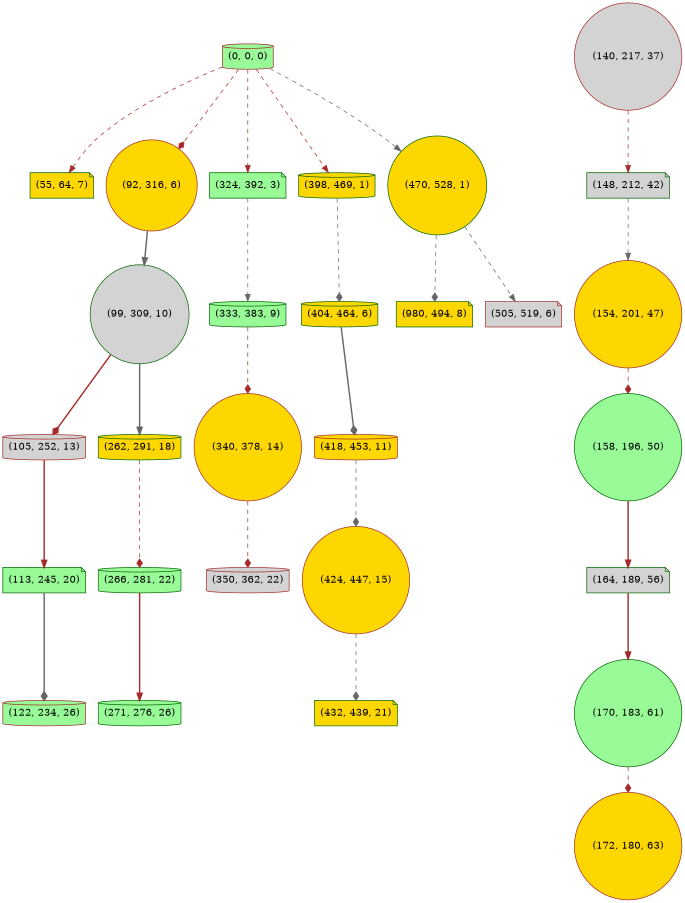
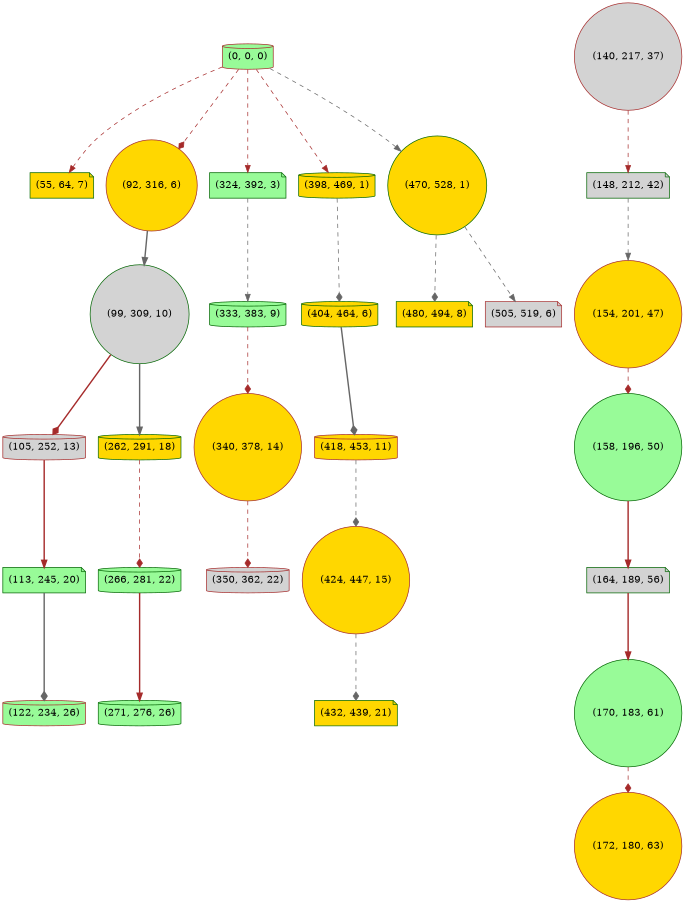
node "(980, 494, 8)": label "(980, 494, 8)" -> "(480, 494, 8)"
